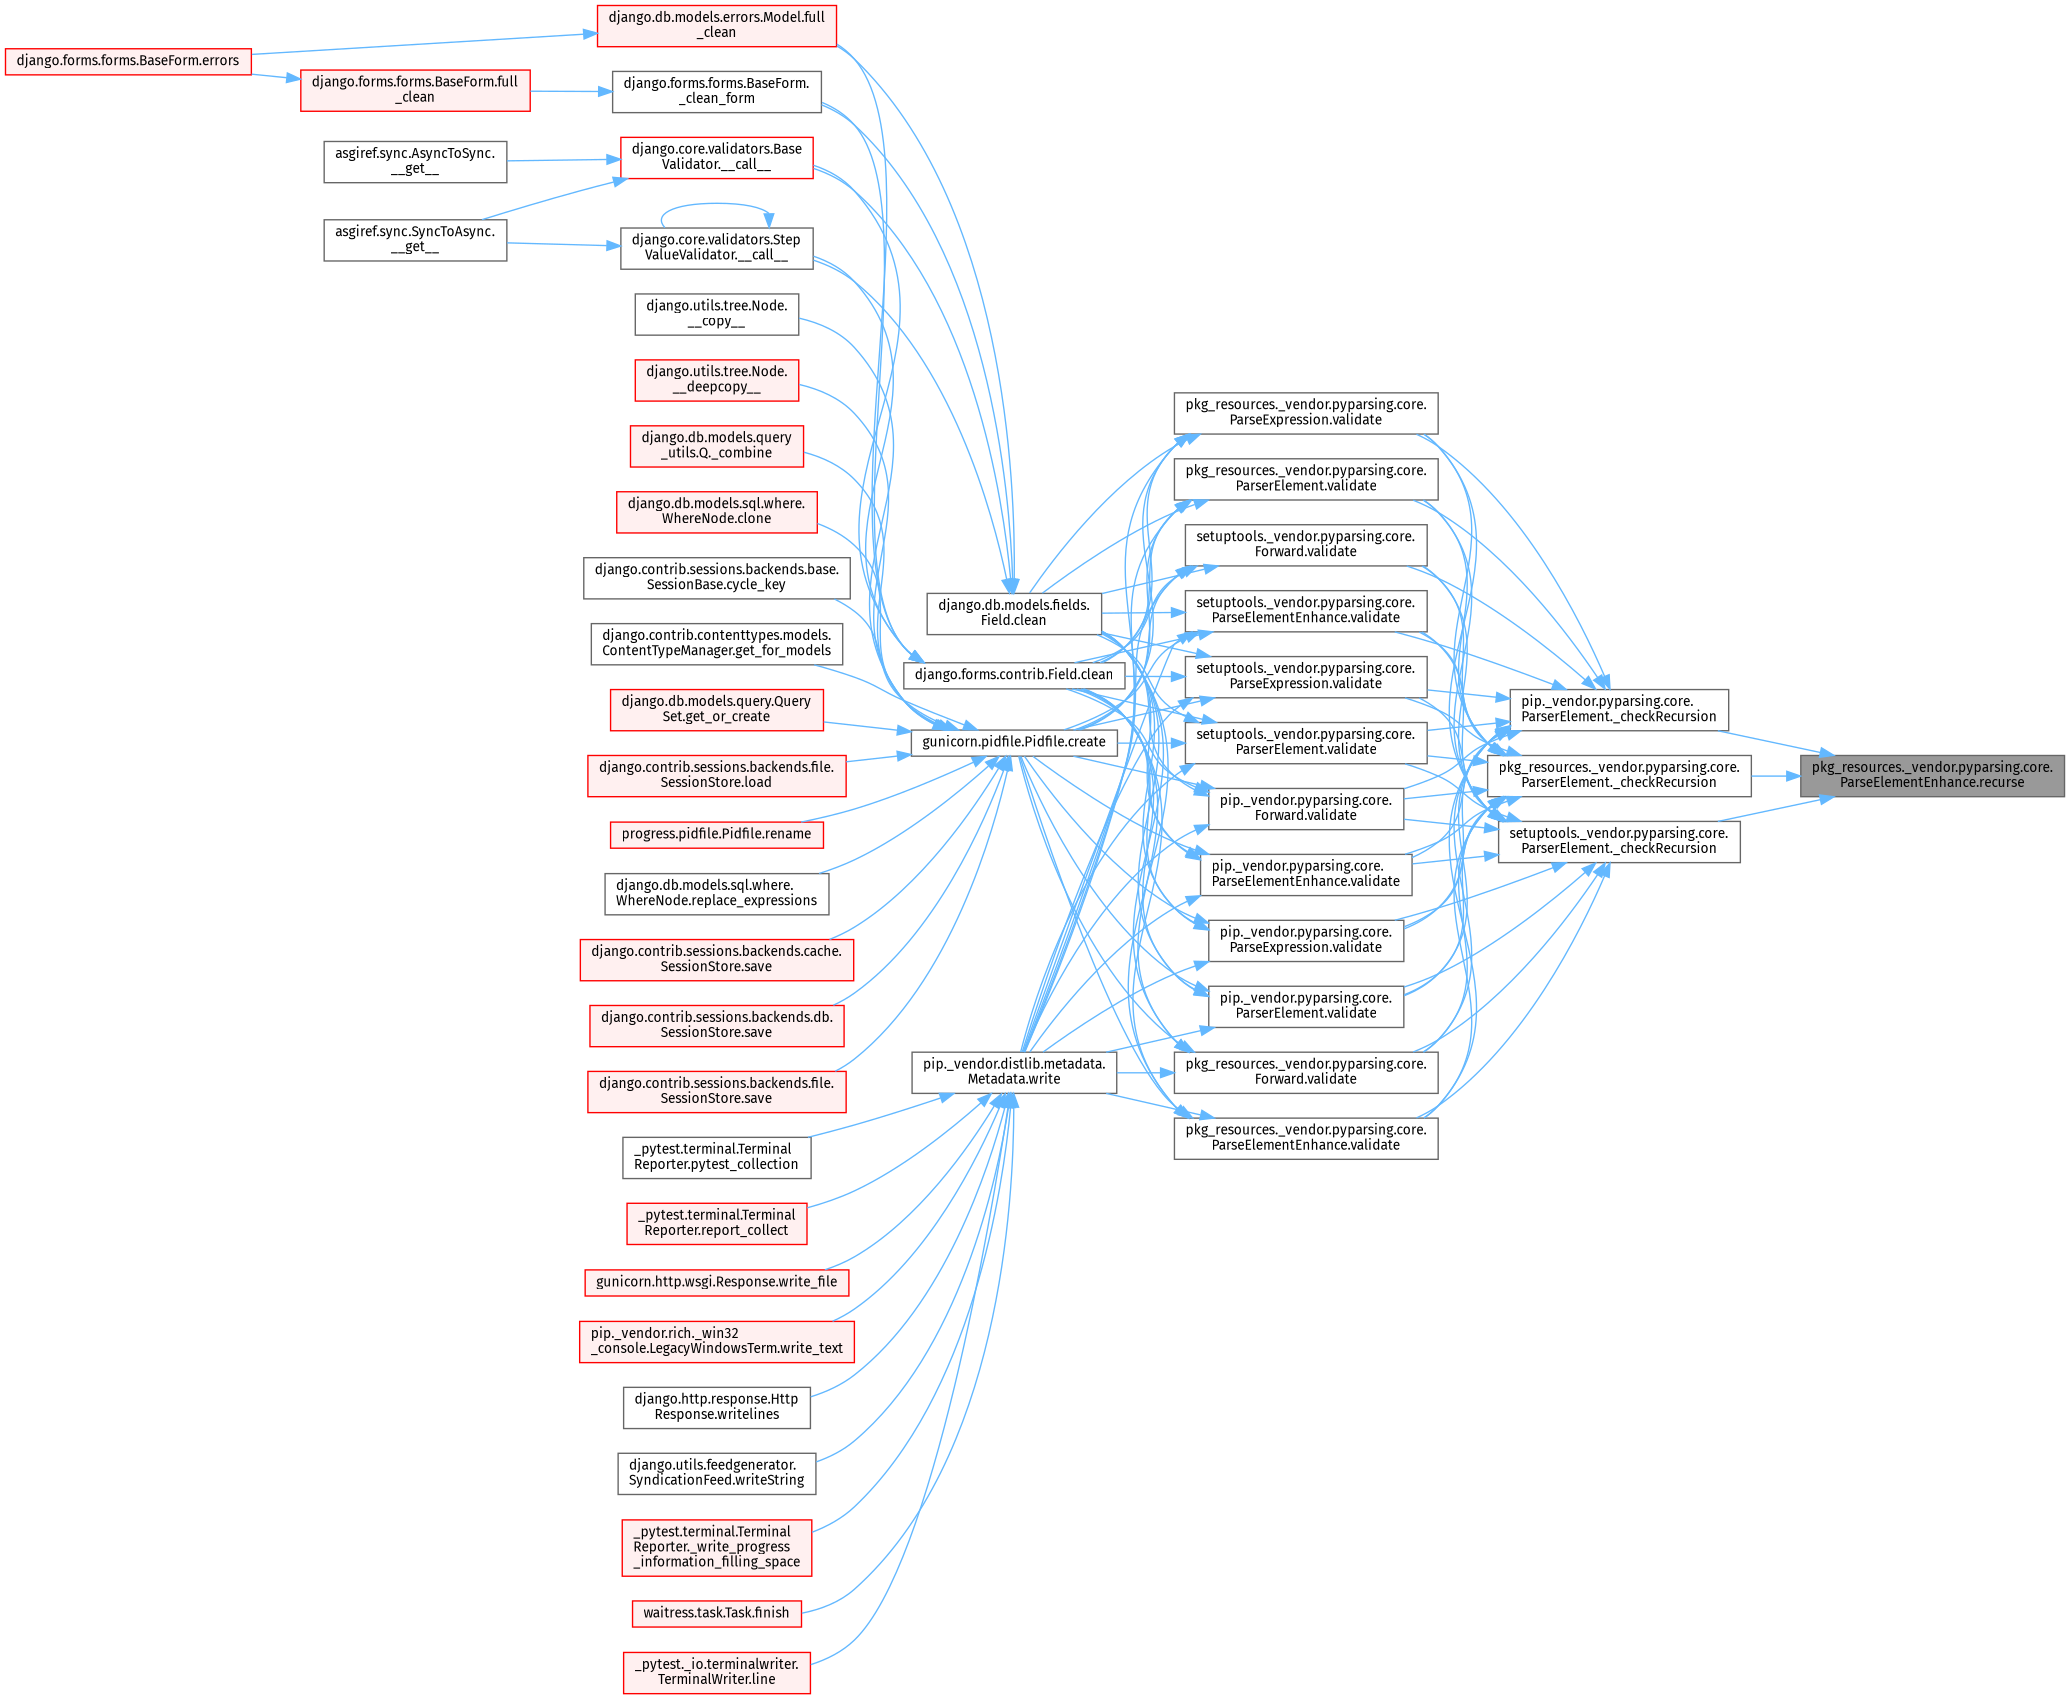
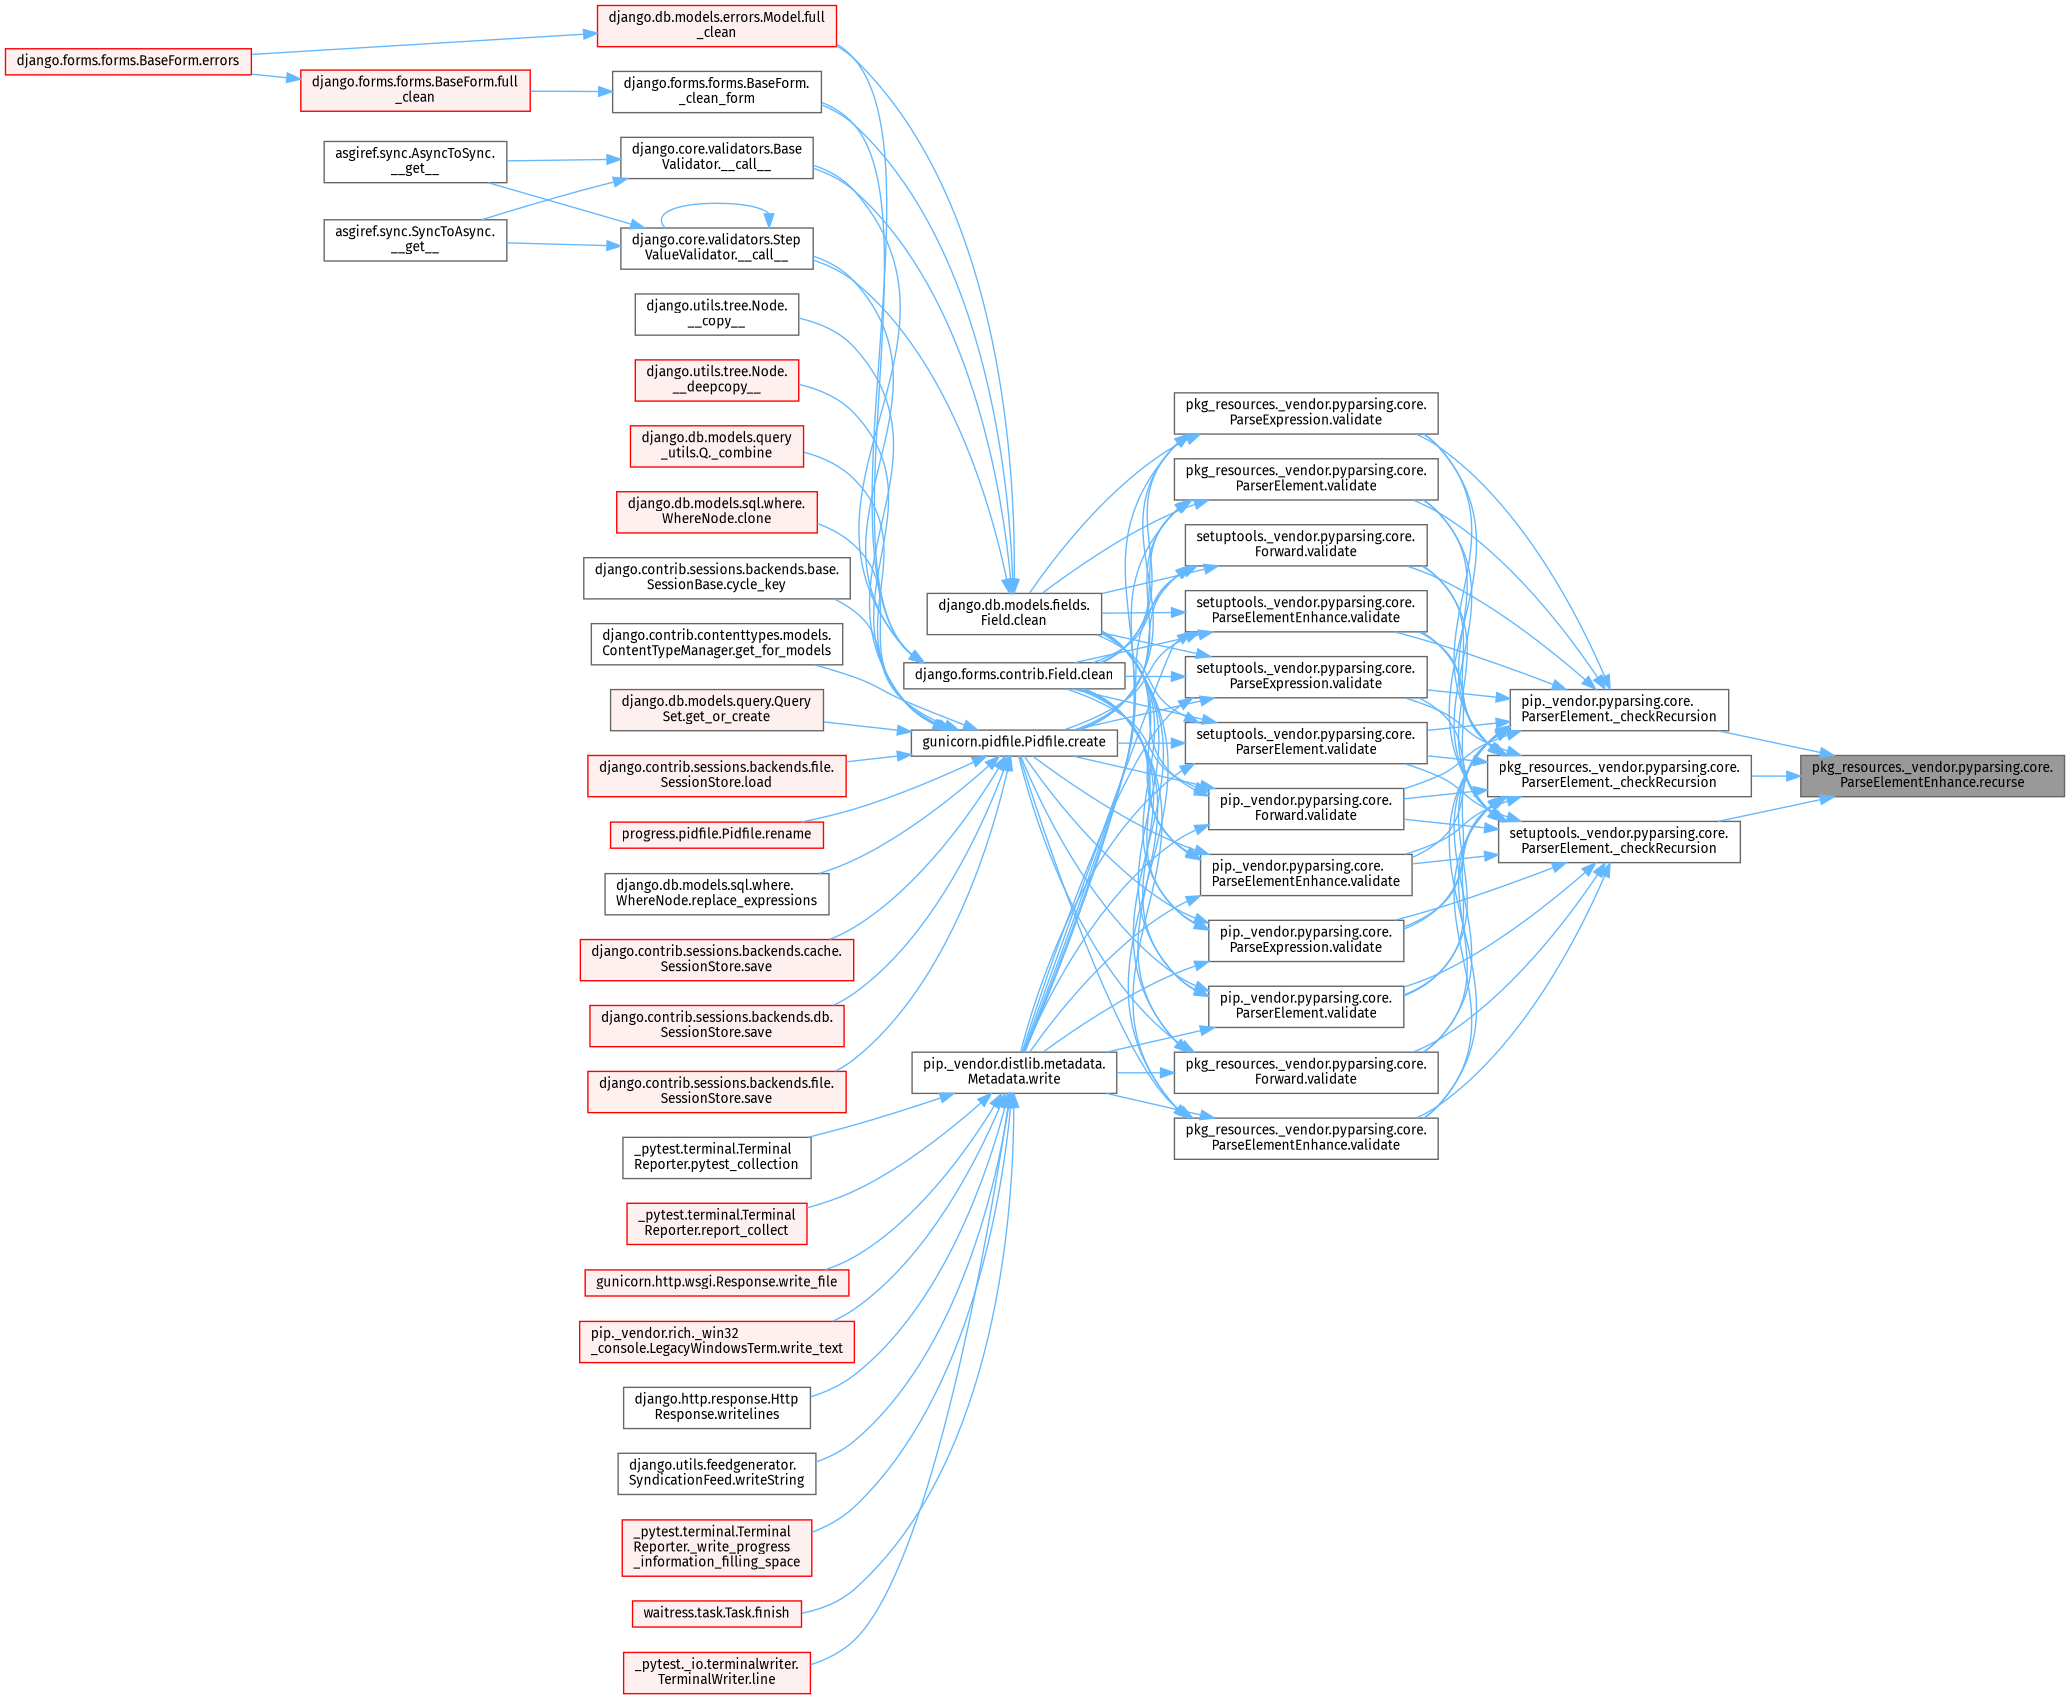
node "django.core.validators.Base Validator.__call__": color red -> grey40
edge "asgiref.sync.AsyncToSync. __get__" -> "django.core.validators.Step ValueValidator.__call__": added
node "django.db.models.query.Query Set.get_or_create": color red -> grey40
